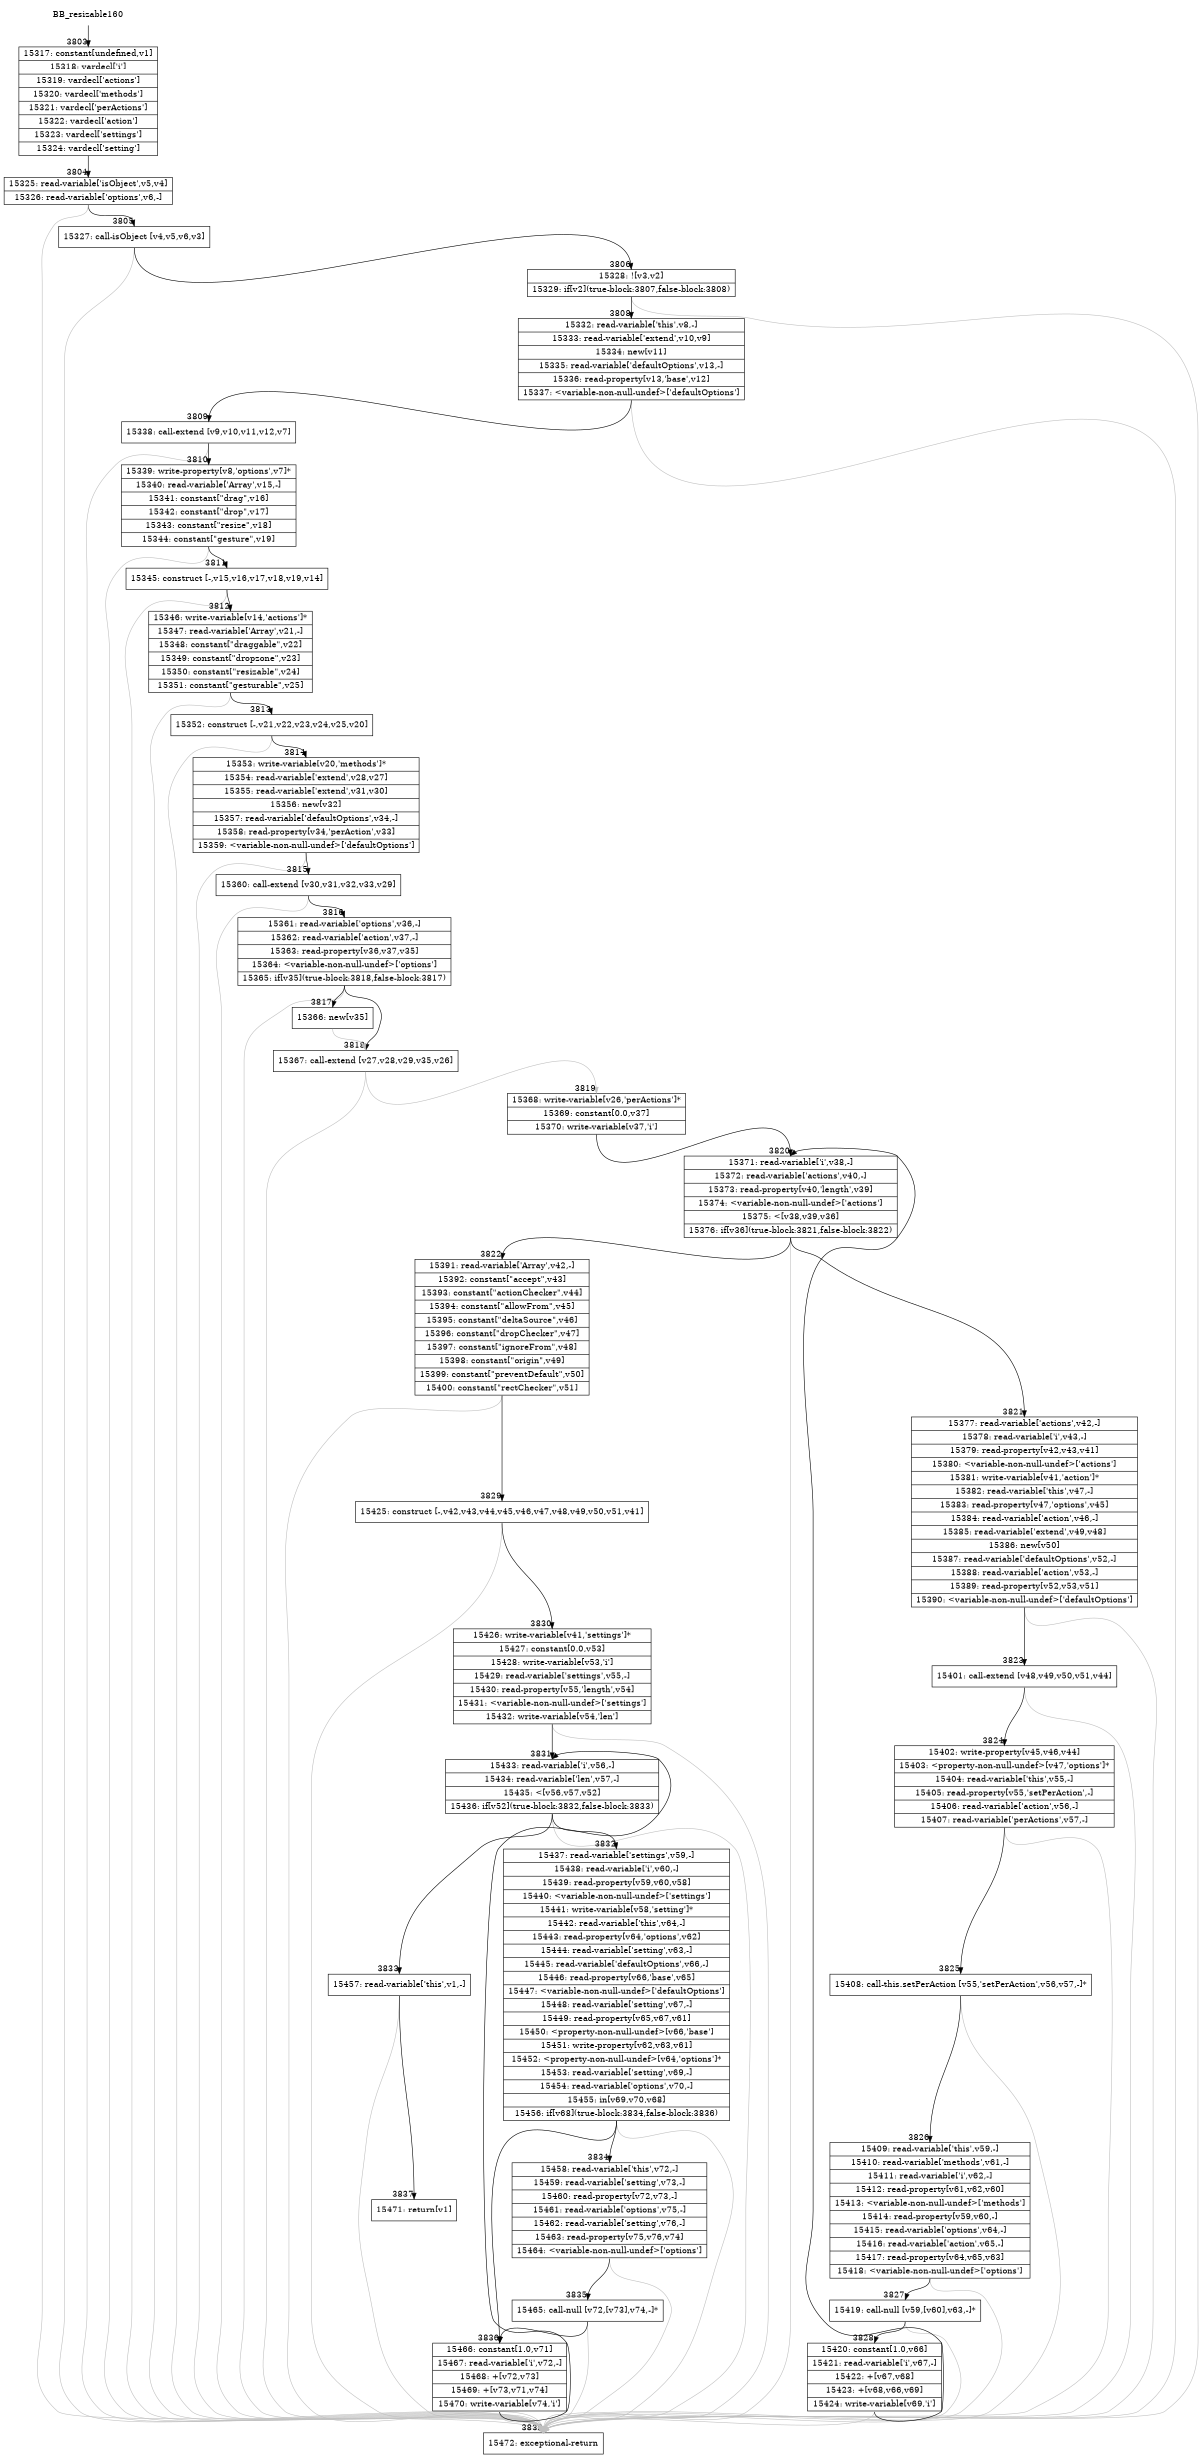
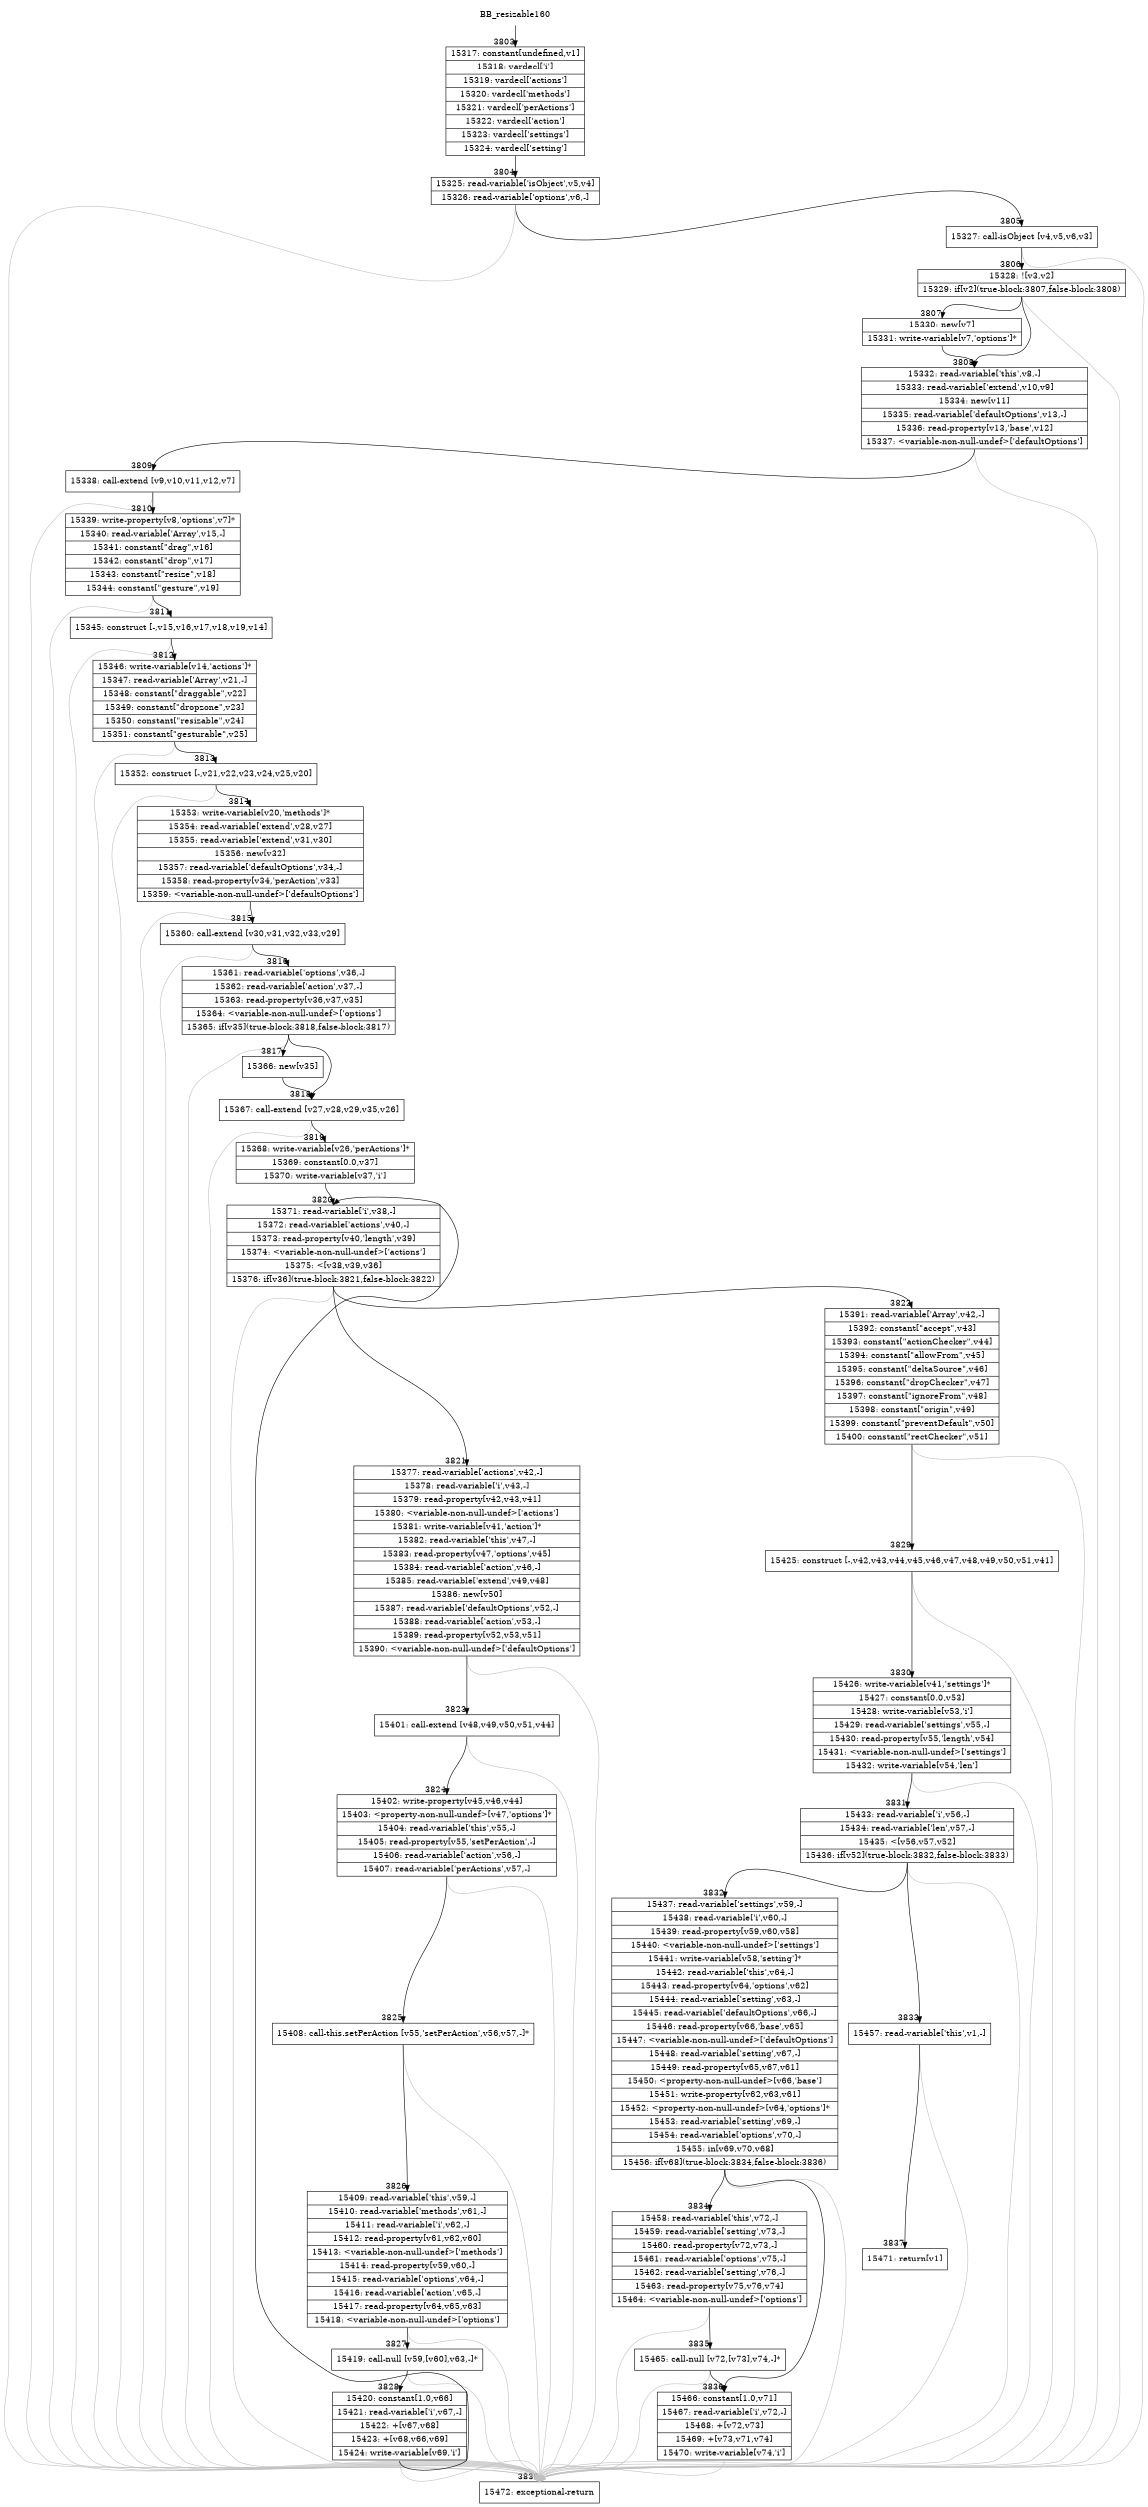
node "15330: new[v7]": added
edge "15366: new[v35]" -> "15367: call-extend [v27,v28,v29,v35,v26]": color gray -> black
edge "15367: call-extend [v27,v28,v29,v35,v26]" -> "15368: write-variable[v26,'perActions']*": color gray -> black
edge "15466: constant[1.0,v71]" -> "15433: read-variable['i',v56,-]": removed
